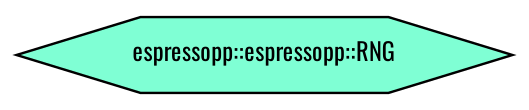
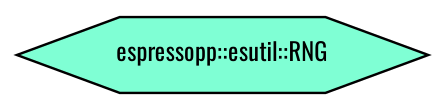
node "espressopp::espressopp::RNG": label "espressopp::espressopp::RNG" -> "espressopp::esutil::RNG"
